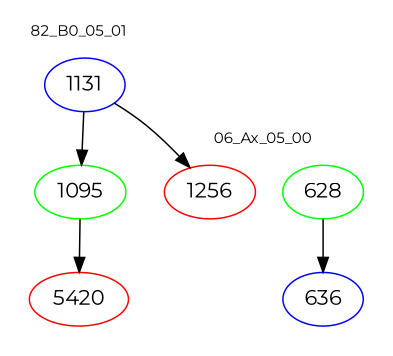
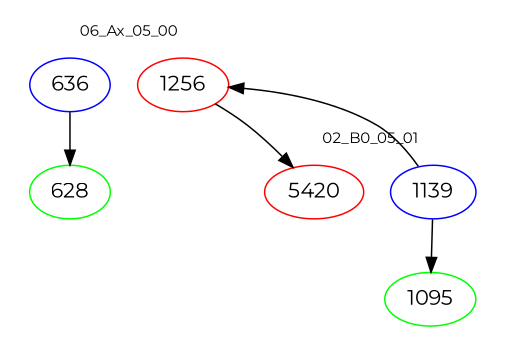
cluster "82_B0_05_01": label "82_B0_05_01" -> "02_B0_05_01"
node "1131": label "1131" -> "1139"
edge "1095" -> "5420": now "1256" -> "5420"
edge "628" -> "636": reversed
